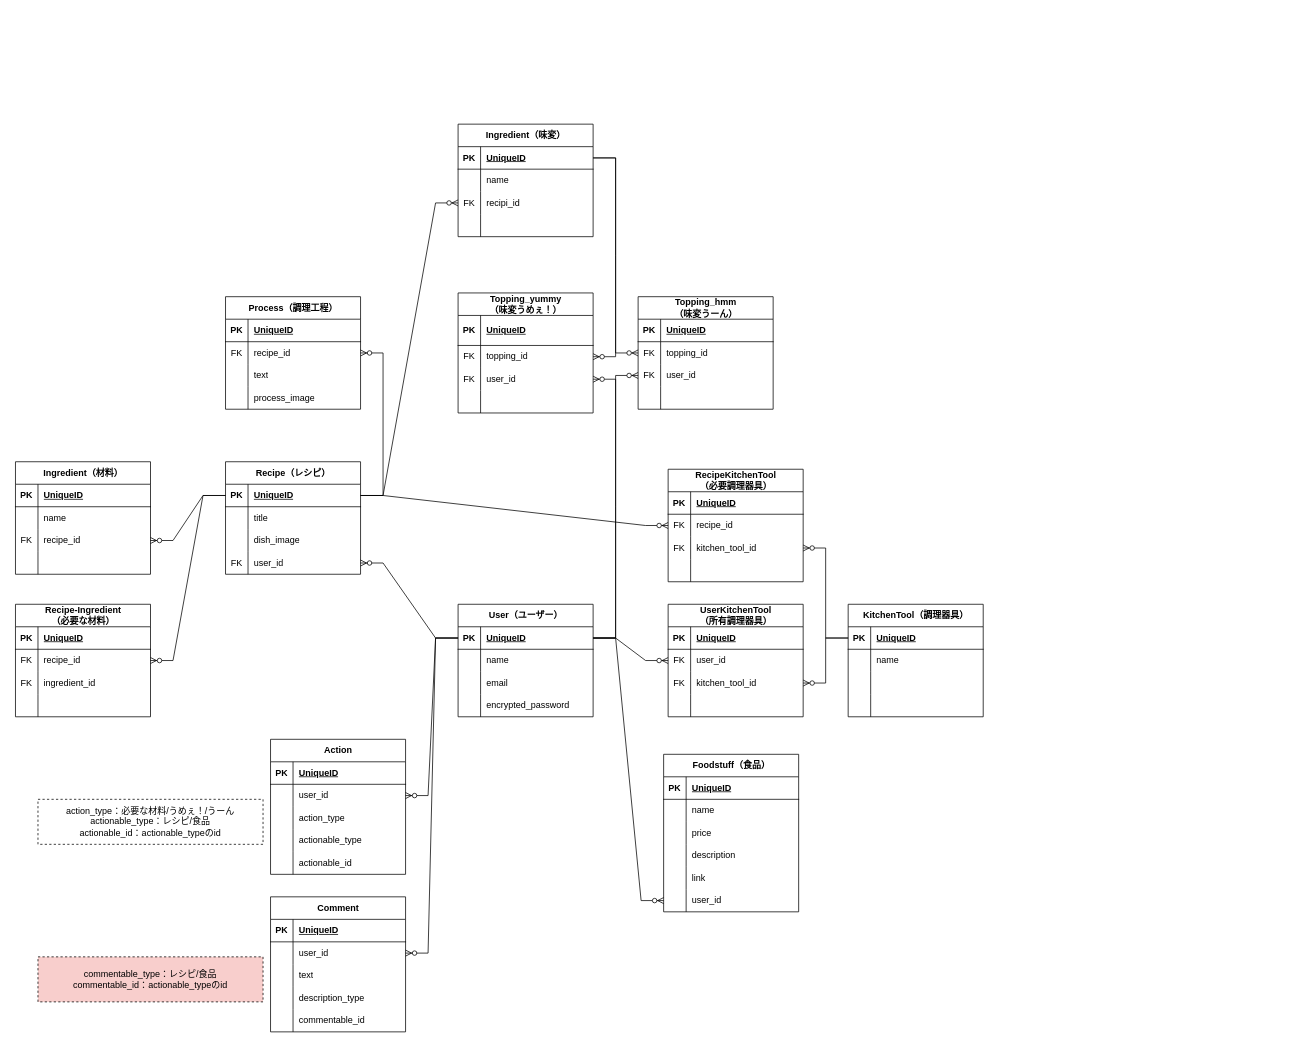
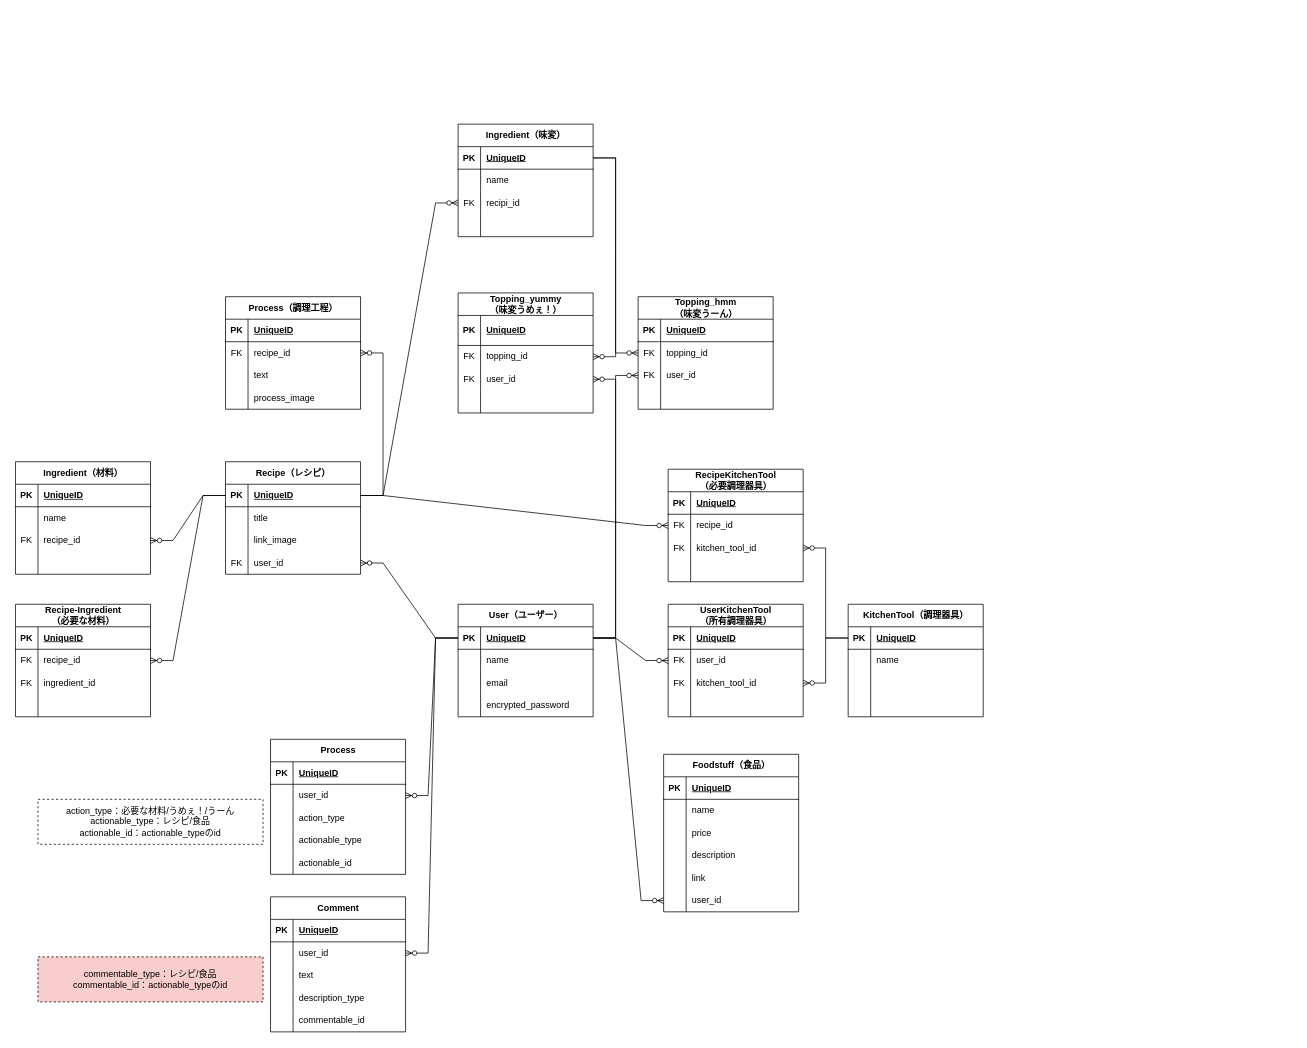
node "dish_image": label "dish_image" -> "link_image"
node "Action": label "Action" -> "Process"
